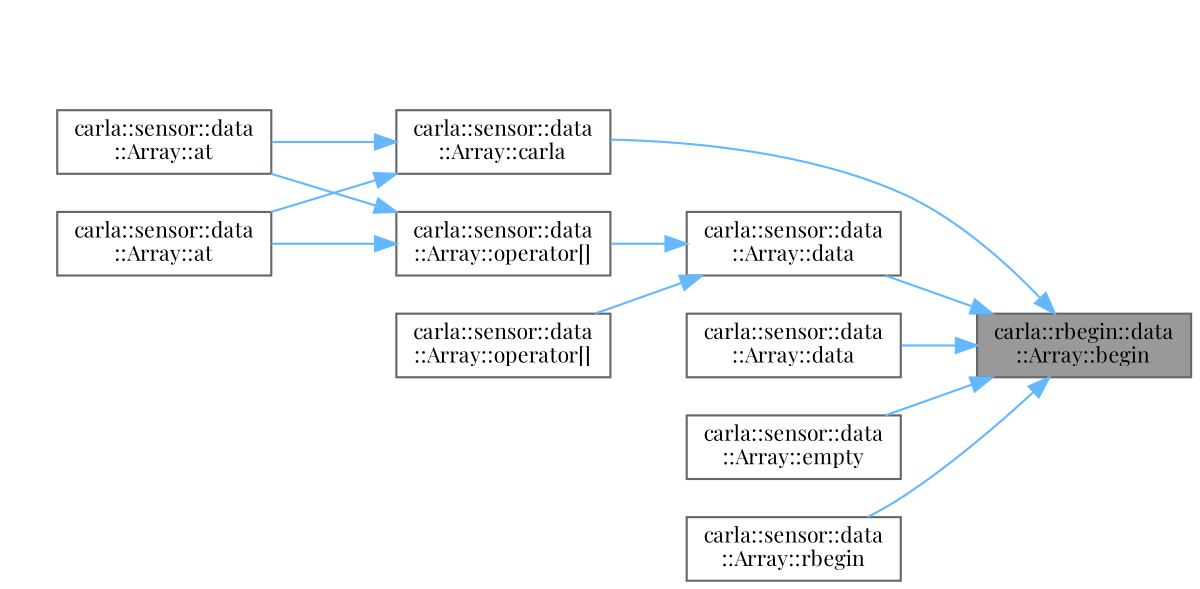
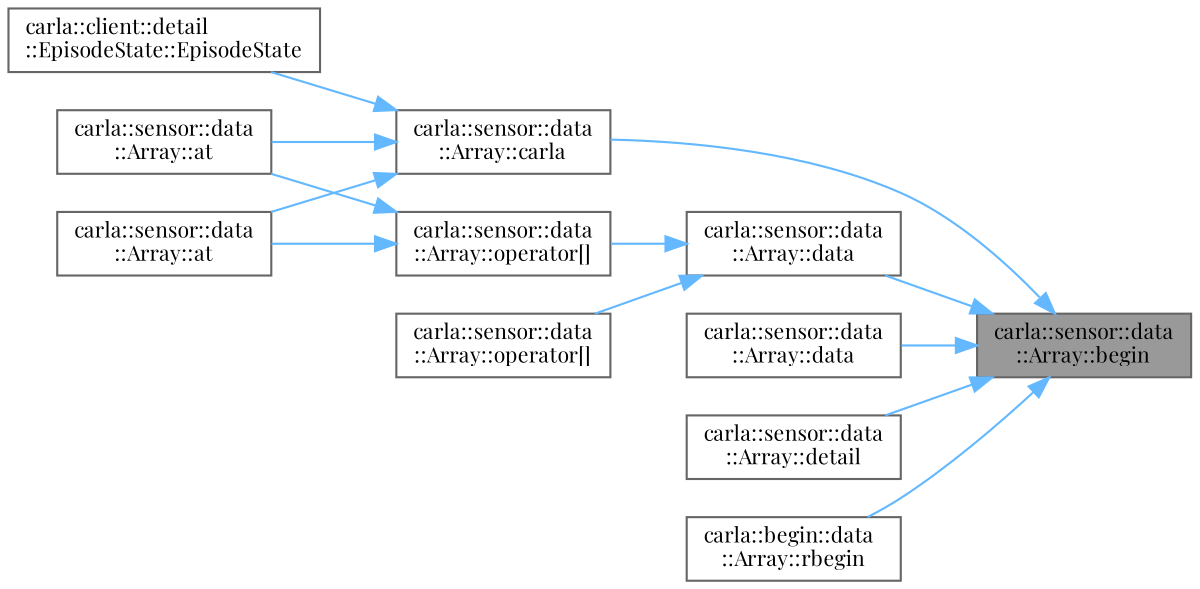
node "carla::client::detail ::EpisodeState::EpisodeState": added
node "carla::rbegin::data ::Array::begin": label "carla::rbegin::data ::Array::begin" -> "carla::sensor::data ::Array::begin"
node "carla::sensor::data ::Array::empty": label "carla::sensor::data ::Array::empty" -> "carla::sensor::data ::Array::detail"
node "carla::sensor::data ::Array::rbegin": label "carla::sensor::data ::Array::rbegin" -> "carla::begin::data ::Array::rbegin"
